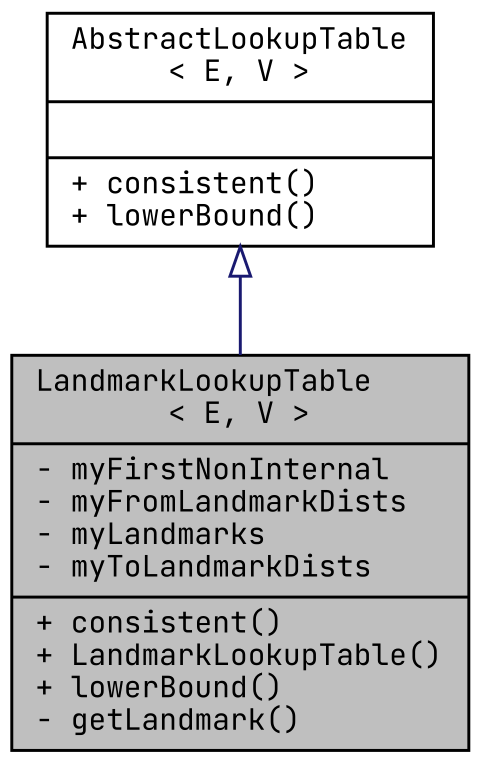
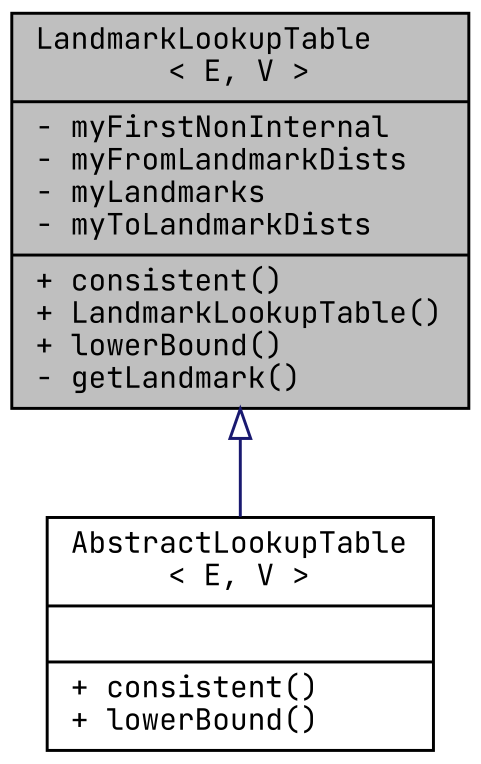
edge "LandmarkLookupTable" -> "AbstractLookupTable": reversed
